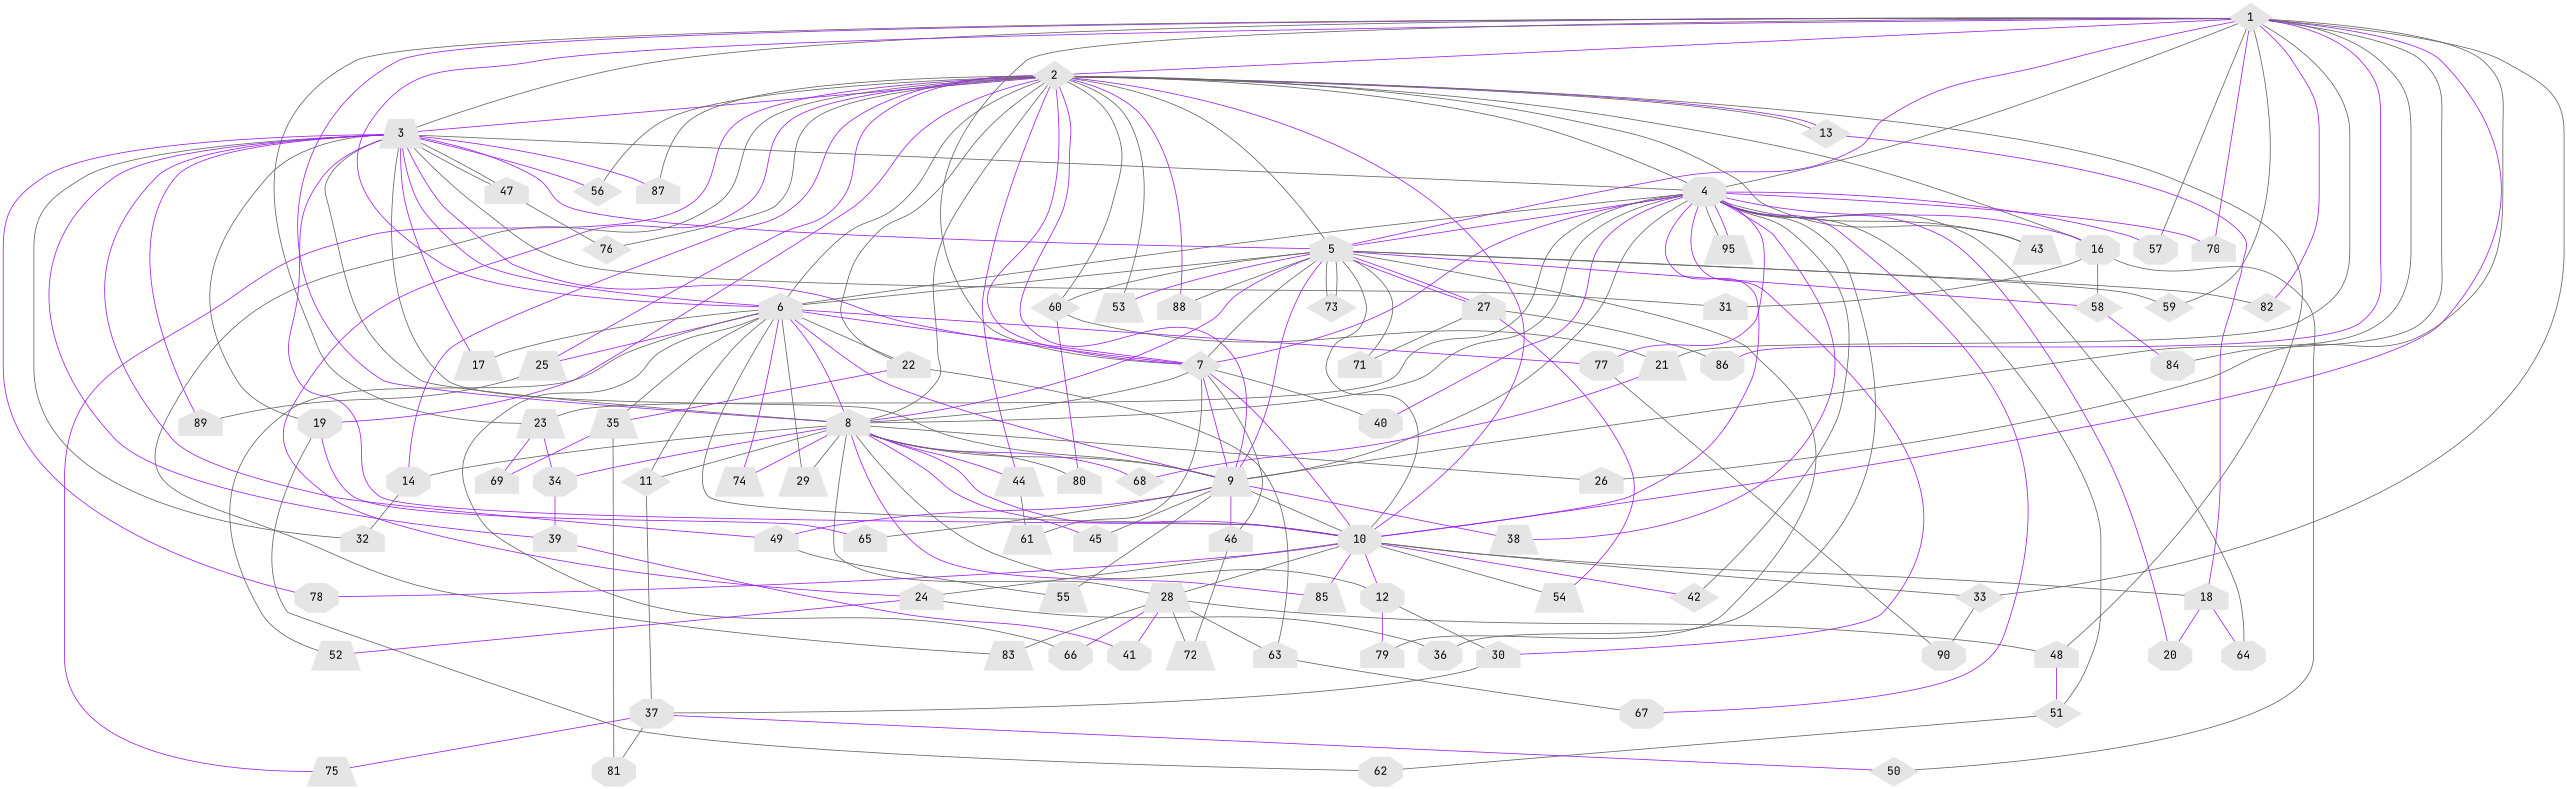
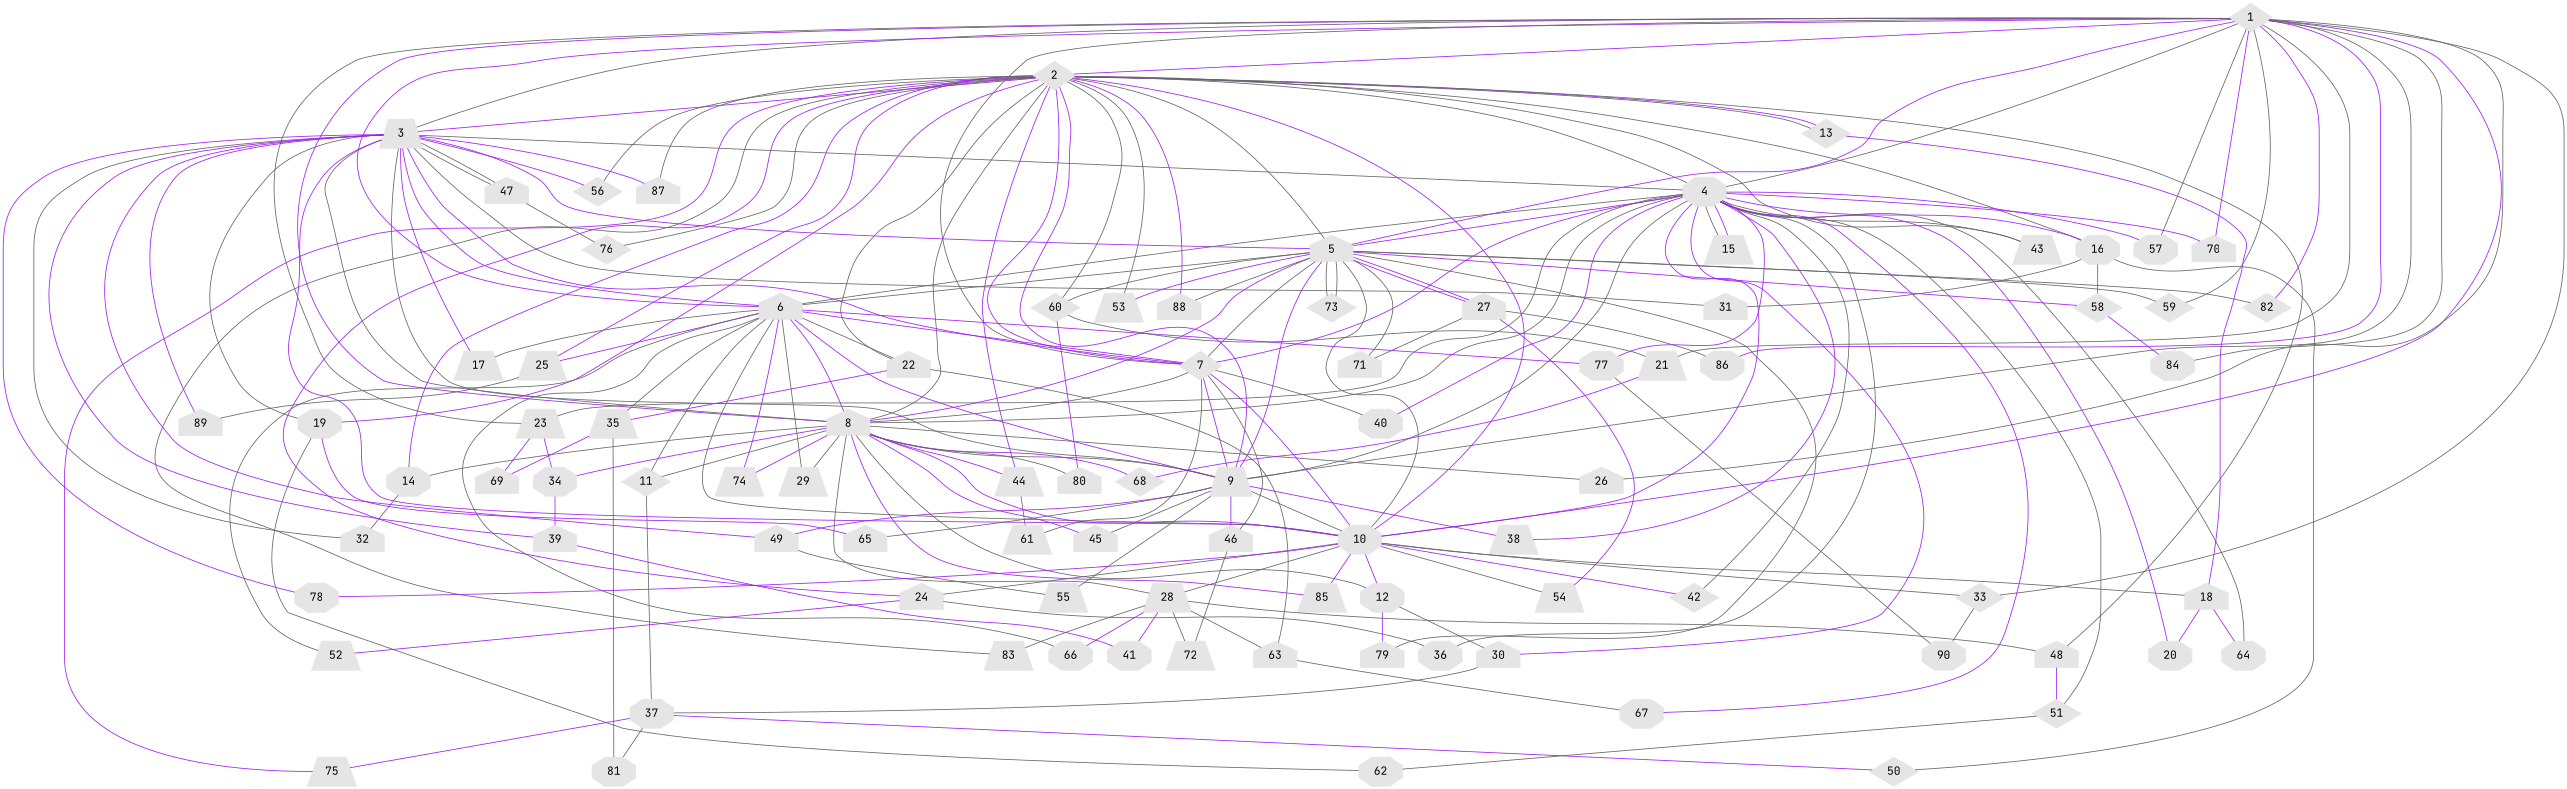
edge "2" -- "6": removed
node "95": label "95" -> "15"
